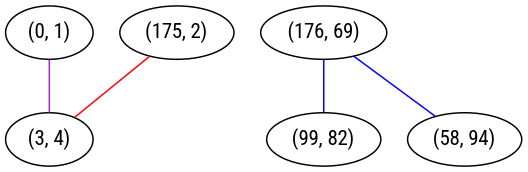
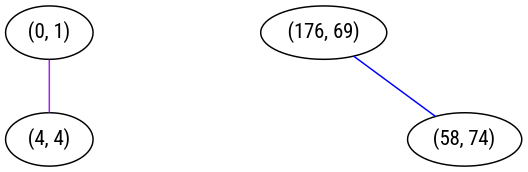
node "(175, 2)": removed
node "(3, 4)": label "(3, 4)" -> "(4, 4)"
node "(99, 82)": removed
node "(58, 94)": label "(58, 94)" -> "(58, 74)"
